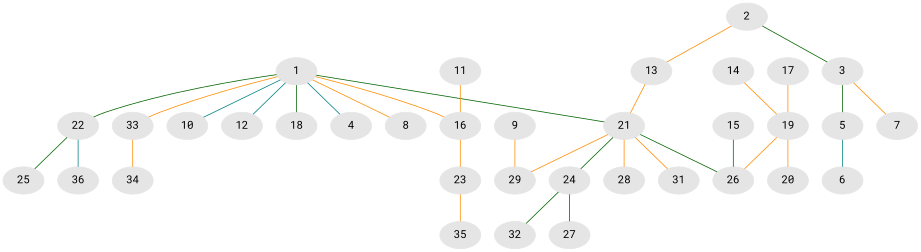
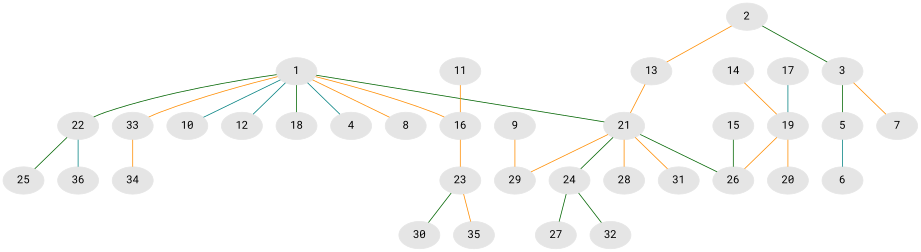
edge "17" -- "19": color darkorange -> teal
node "30": added
